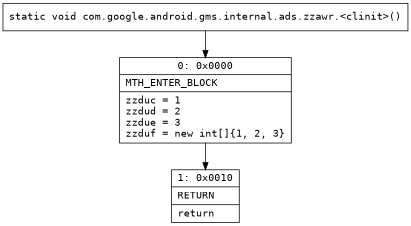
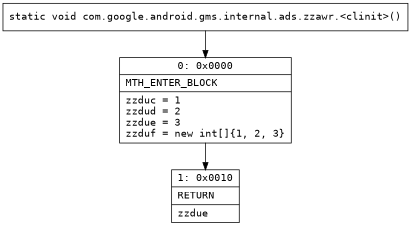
node "1: 0x0010": text "return" -> "zzdue"
